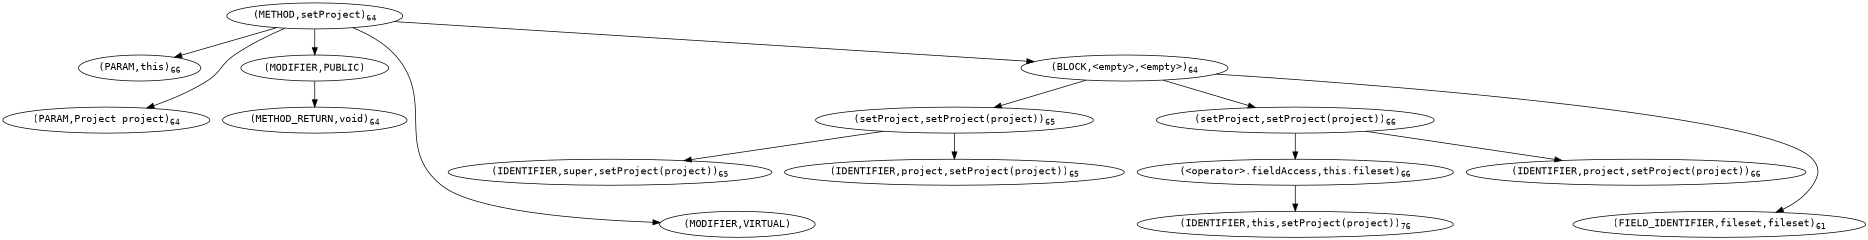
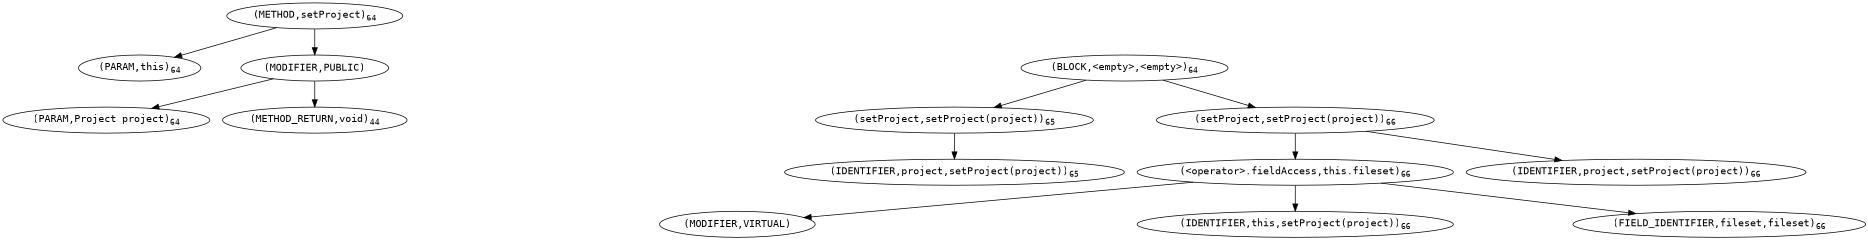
edge "(METHOD,setProject)" -> "(BLOCK,<empty>,<empty>)": removed
node "(PARAM,this)": text "66" -> "64"
edge "(METHOD,setProject)" -> "(PARAM,Project project)": now "(MODIFIER,PUBLIC)" -> "(PARAM,Project project)"
edge "(BLOCK,<empty>,<empty>)" -> "(FIELD_IDENTIFIER,fileset,fileset)": now "(<operator>.fieldAccess,this.fileset)" -> "(FIELD_IDENTIFIER,fileset,fileset)"
node "(METHOD_RETURN,void)": text "64" -> "44"
node "(IDENTIFIER,super,setProject(project))": removed
edge "(METHOD,setProject)" -> "(MODIFIER,VIRTUAL)": now "(<operator>.fieldAccess,this.fileset)" -> "(MODIFIER,VIRTUAL)"
node "(IDENTIFIER,this,setProject(project))": text "76" -> "66"
node "(FIELD_IDENTIFIER,fileset,fileset)": text "61" -> "66"
